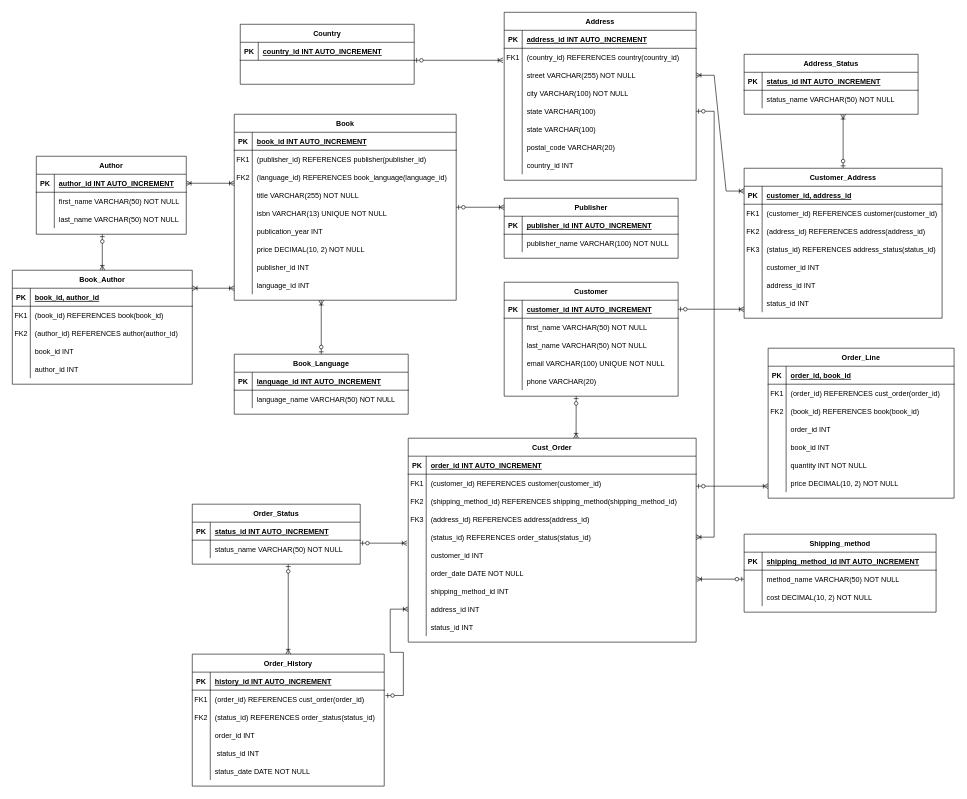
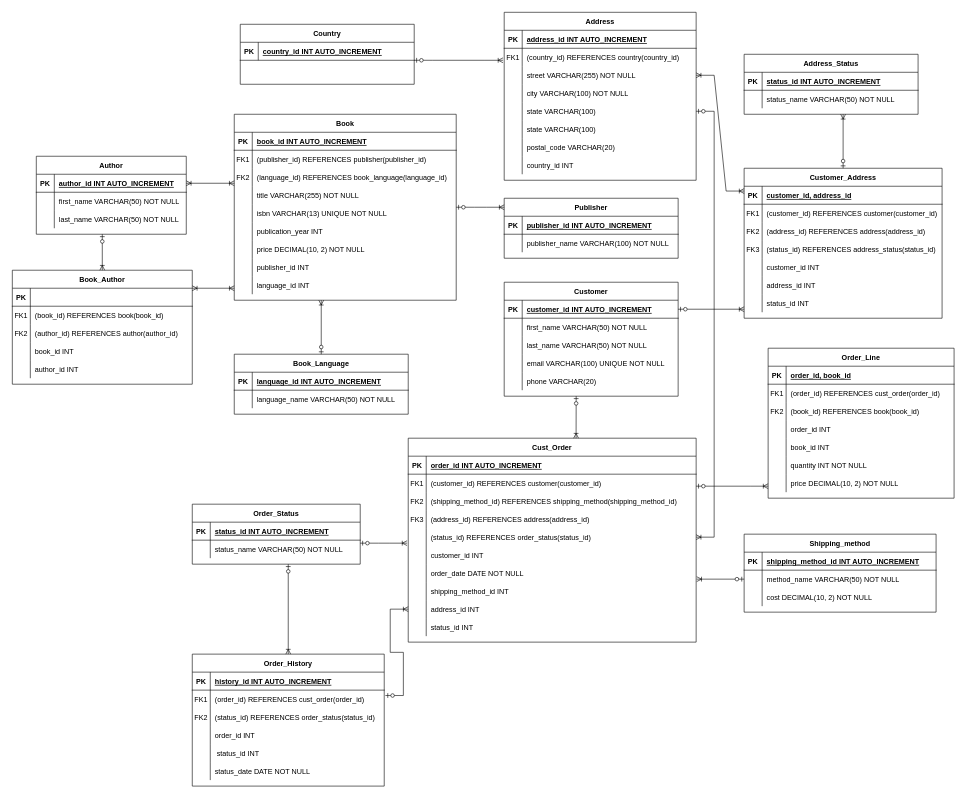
node "book_id, author_id": removed
